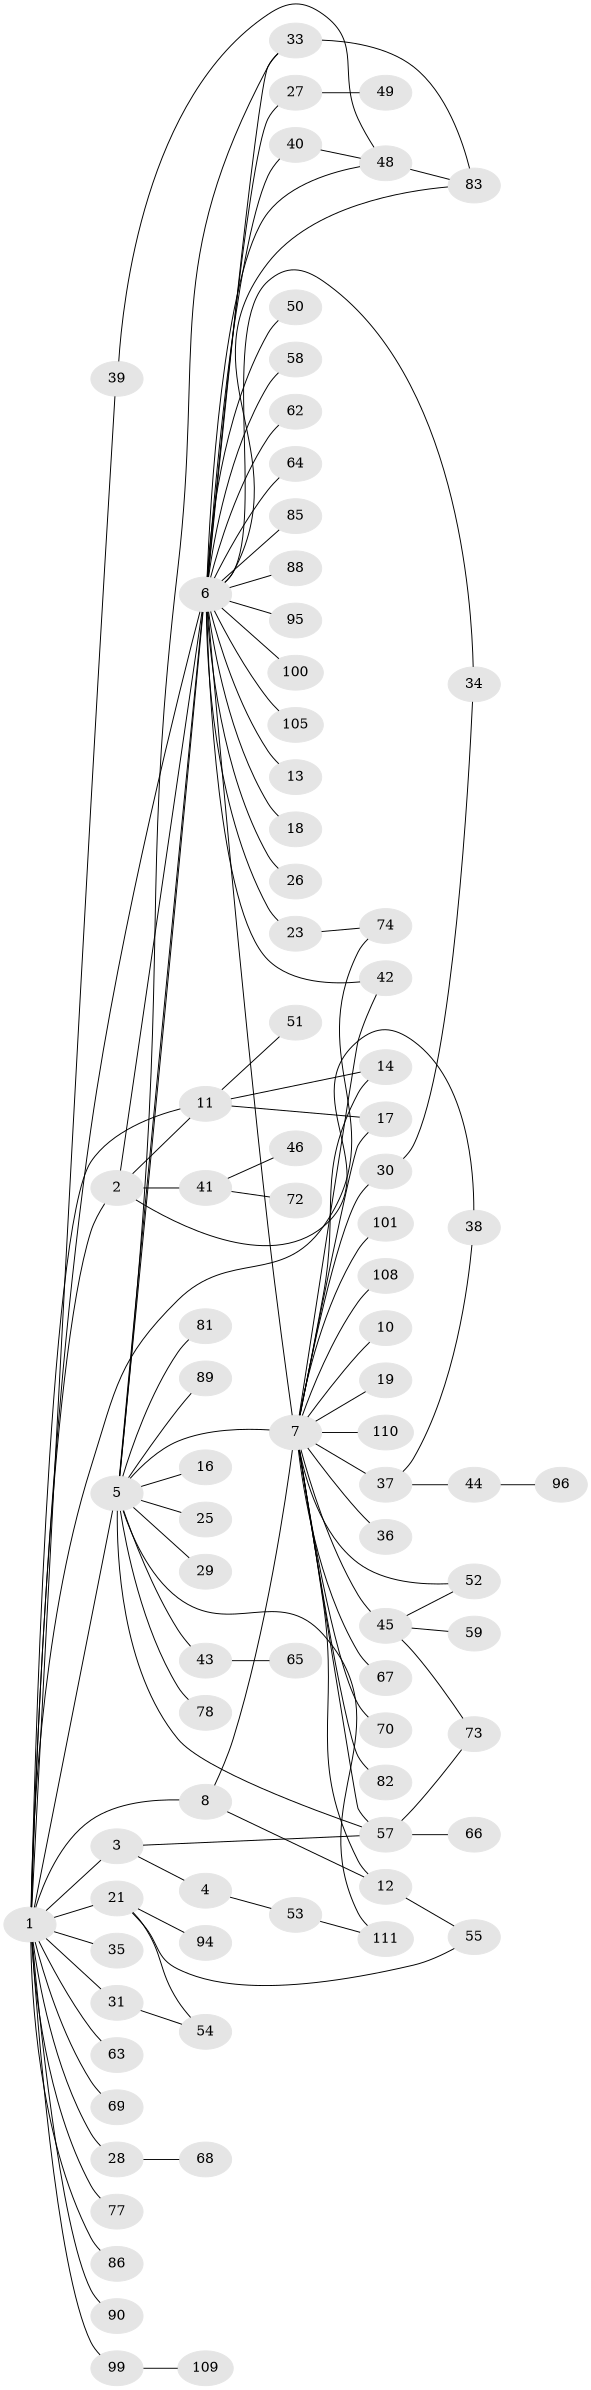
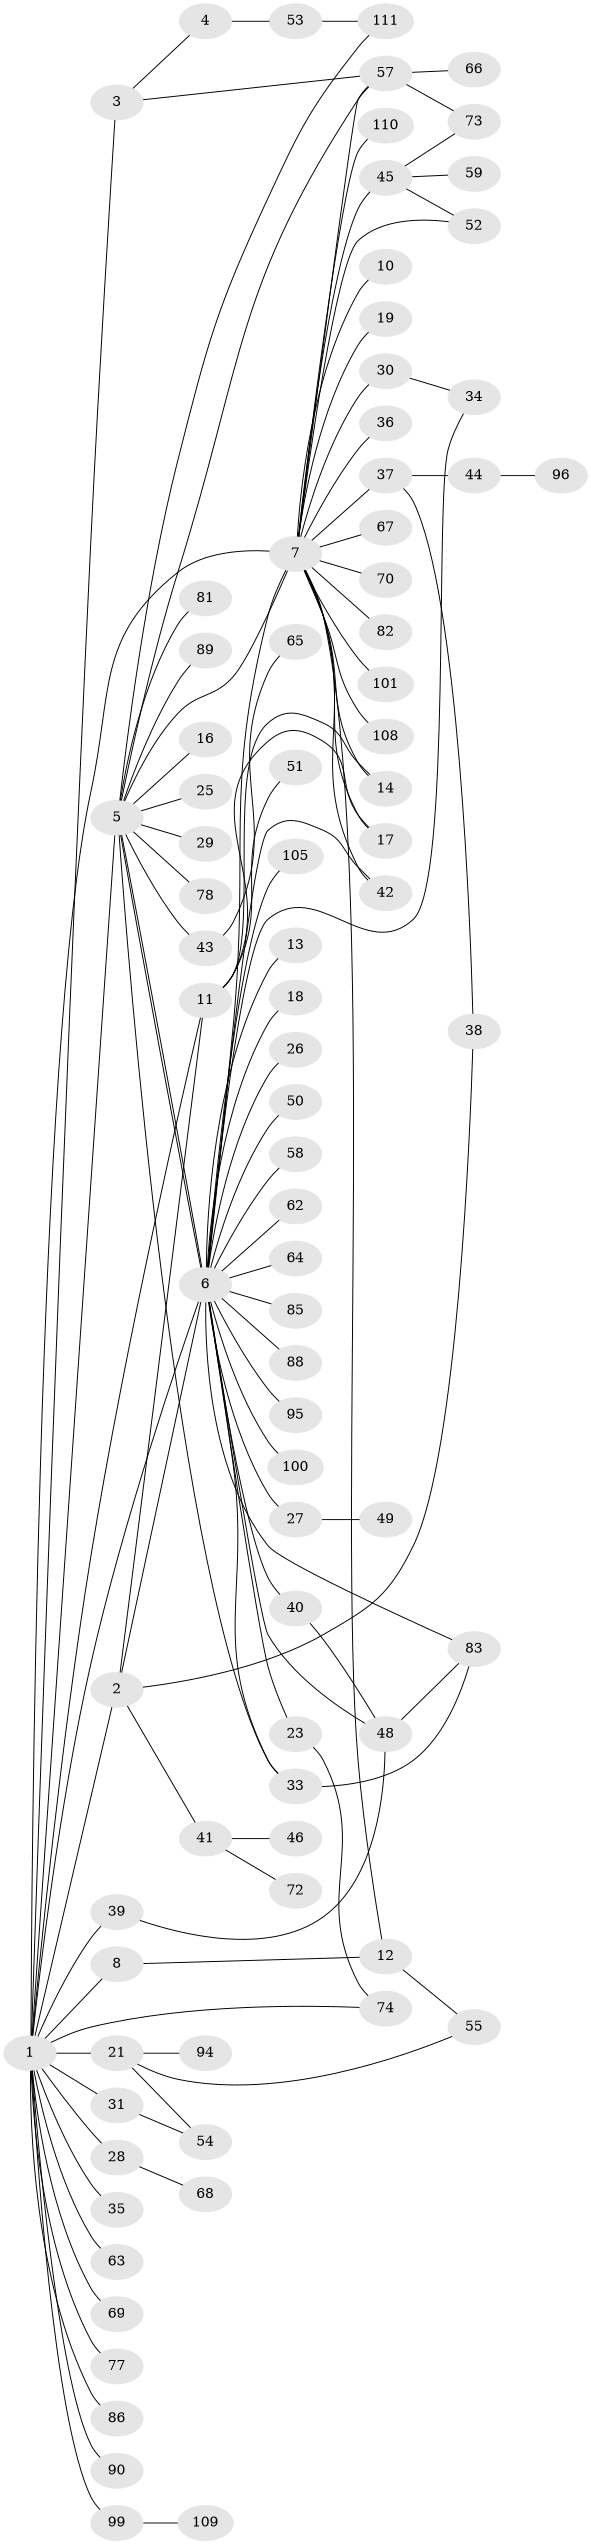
edge "7" -- "8": now "7" -- "1"
